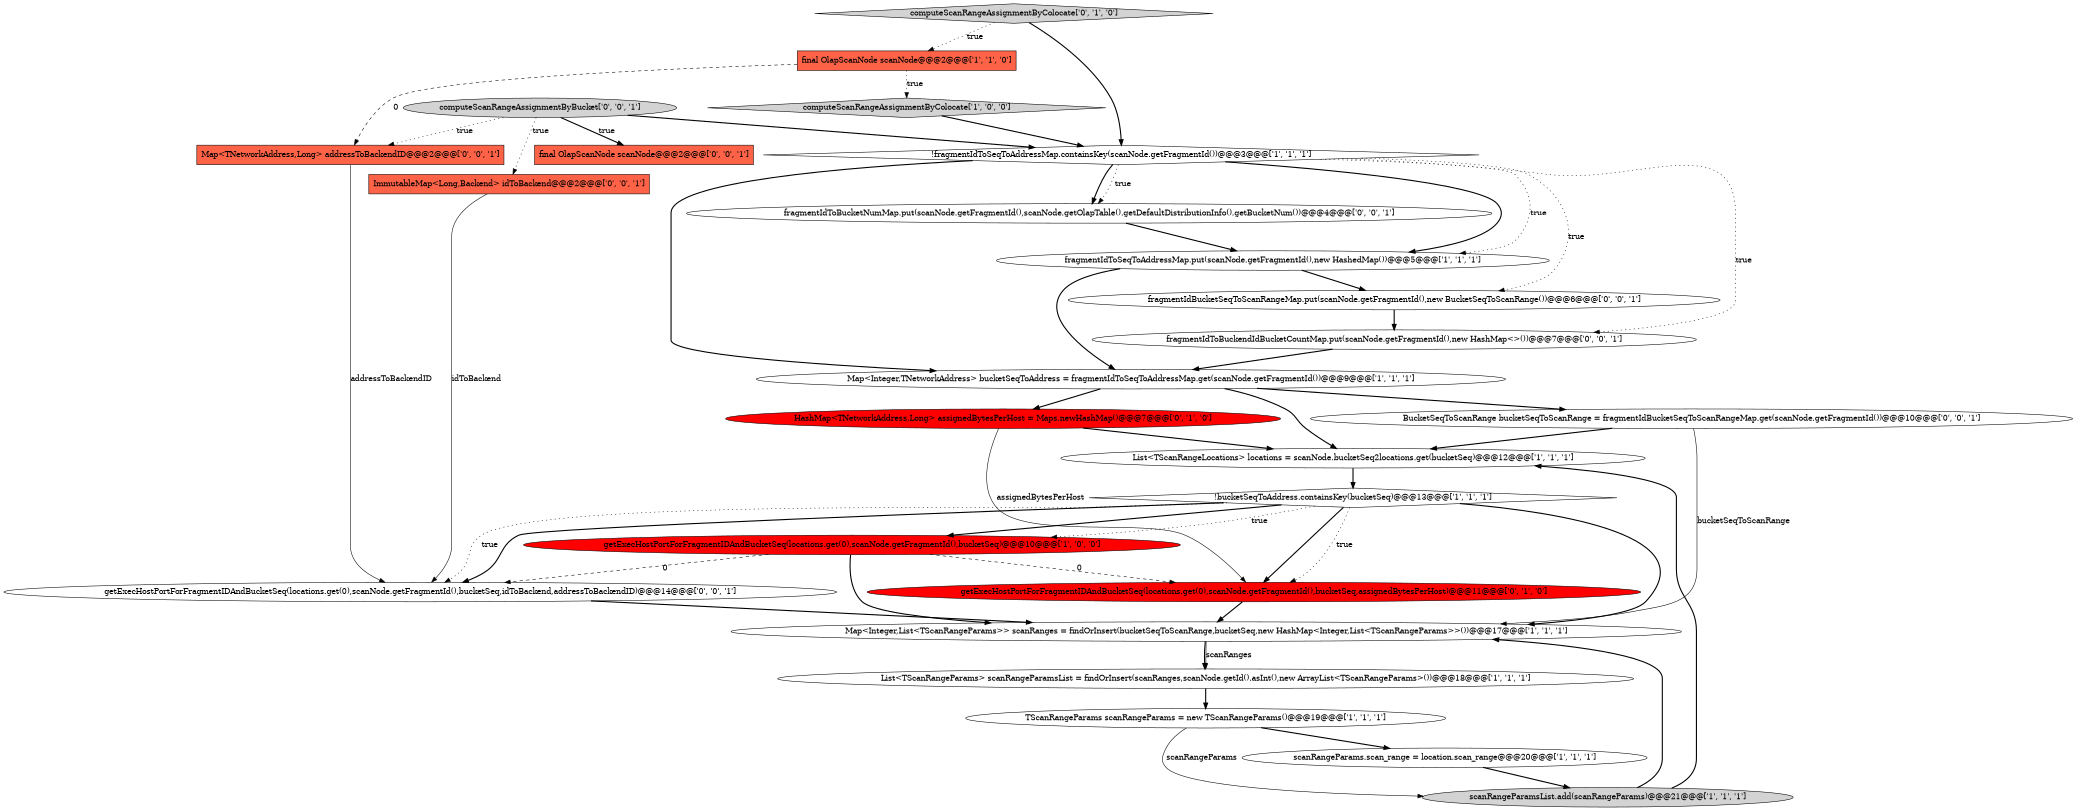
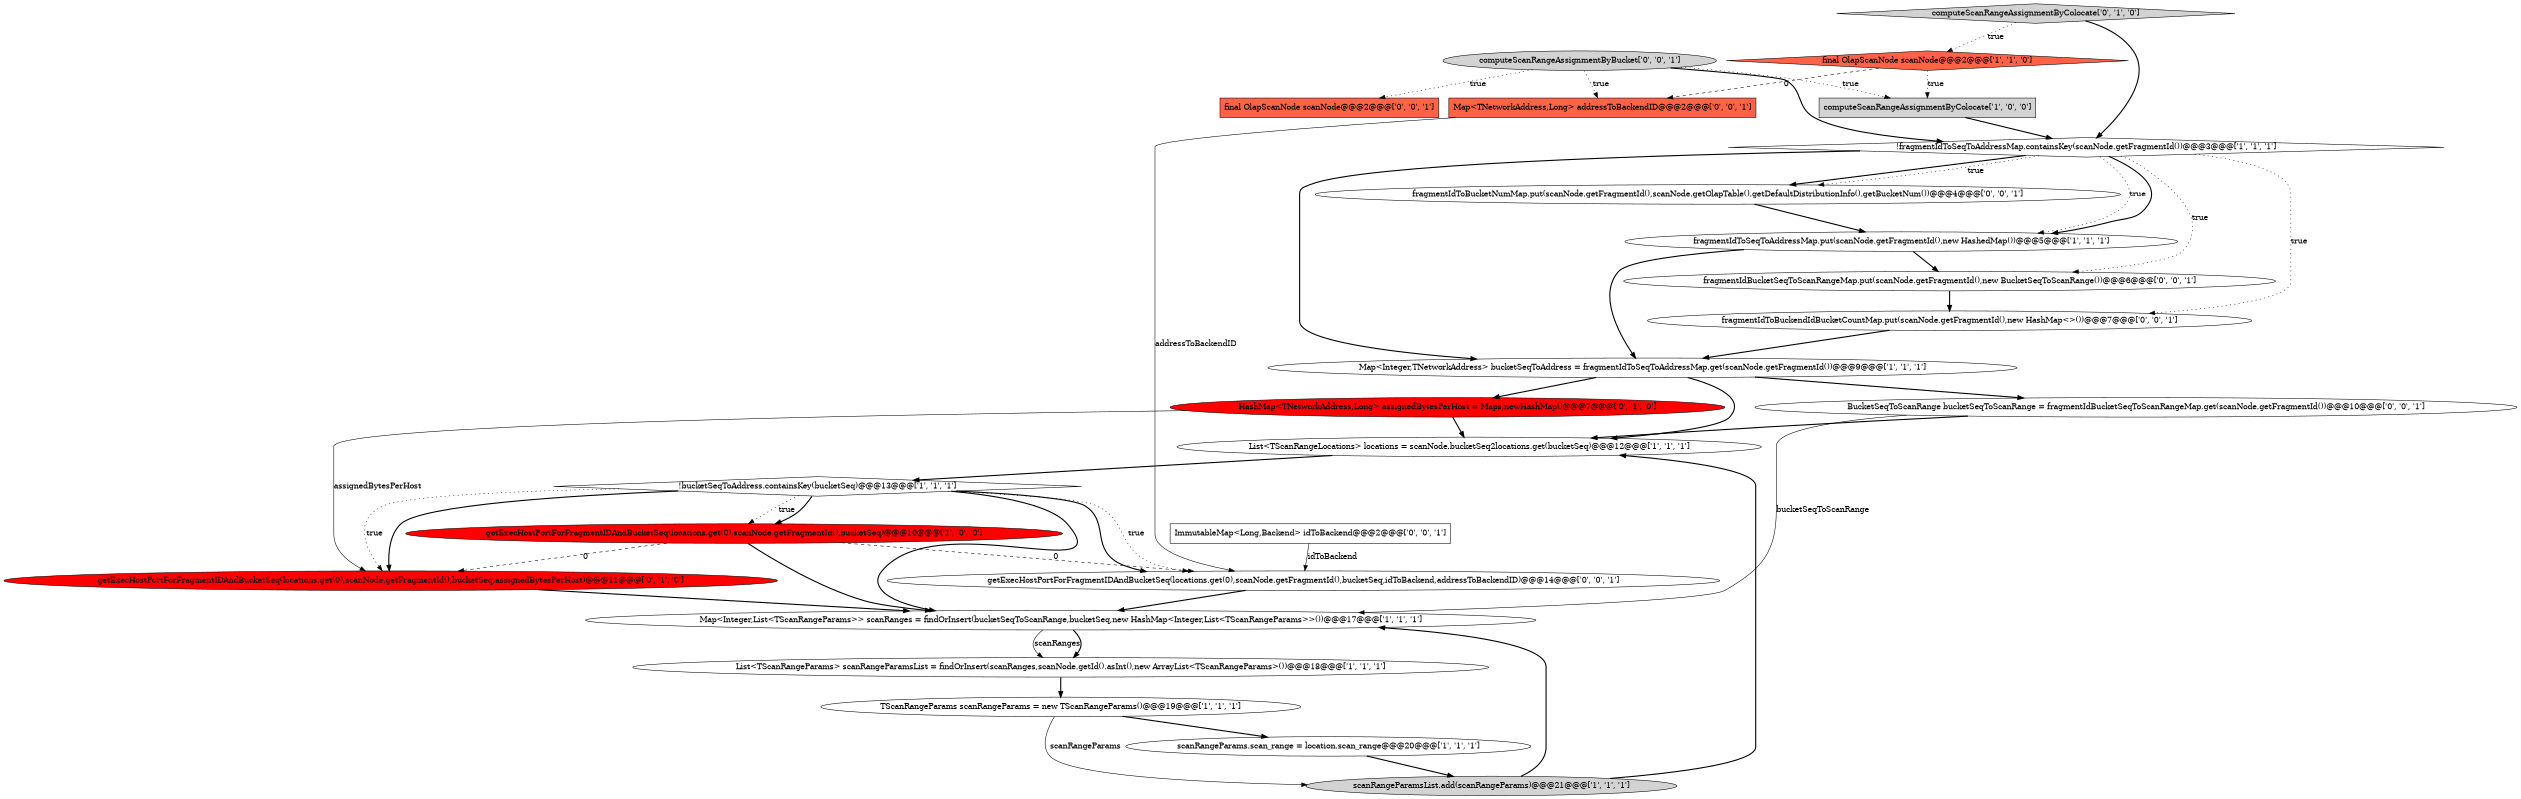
node "final OlapScanNode scanNode@@@2@@@['1', '1', '0']": shape box -> diamond
node "computeScanRangeAssignmentByColocate['1', '0', '0']": shape diamond -> box
edge "computeScanRangeAssignmentByBucket['0', '0', '1']" -> "final OlapScanNode scanNode@@@2@@@['0', '0', '1']": style bold -> dotted
edge "computeScanRangeAssignmentByBucket['0', '0', '1']" -> "ImmutableMap<Long,Backend> idToBackend@@@2@@@['0', '0', '1']": now "computeScanRangeAssignmentByBucket['0', '0', '1']" -> "computeScanRangeAssignmentByColocate['1', '0', '0']"
node "ImmutableMap<Long,Backend> idToBackend@@@2@@@['0', '0', '1']": fillcolor tomato -> white
